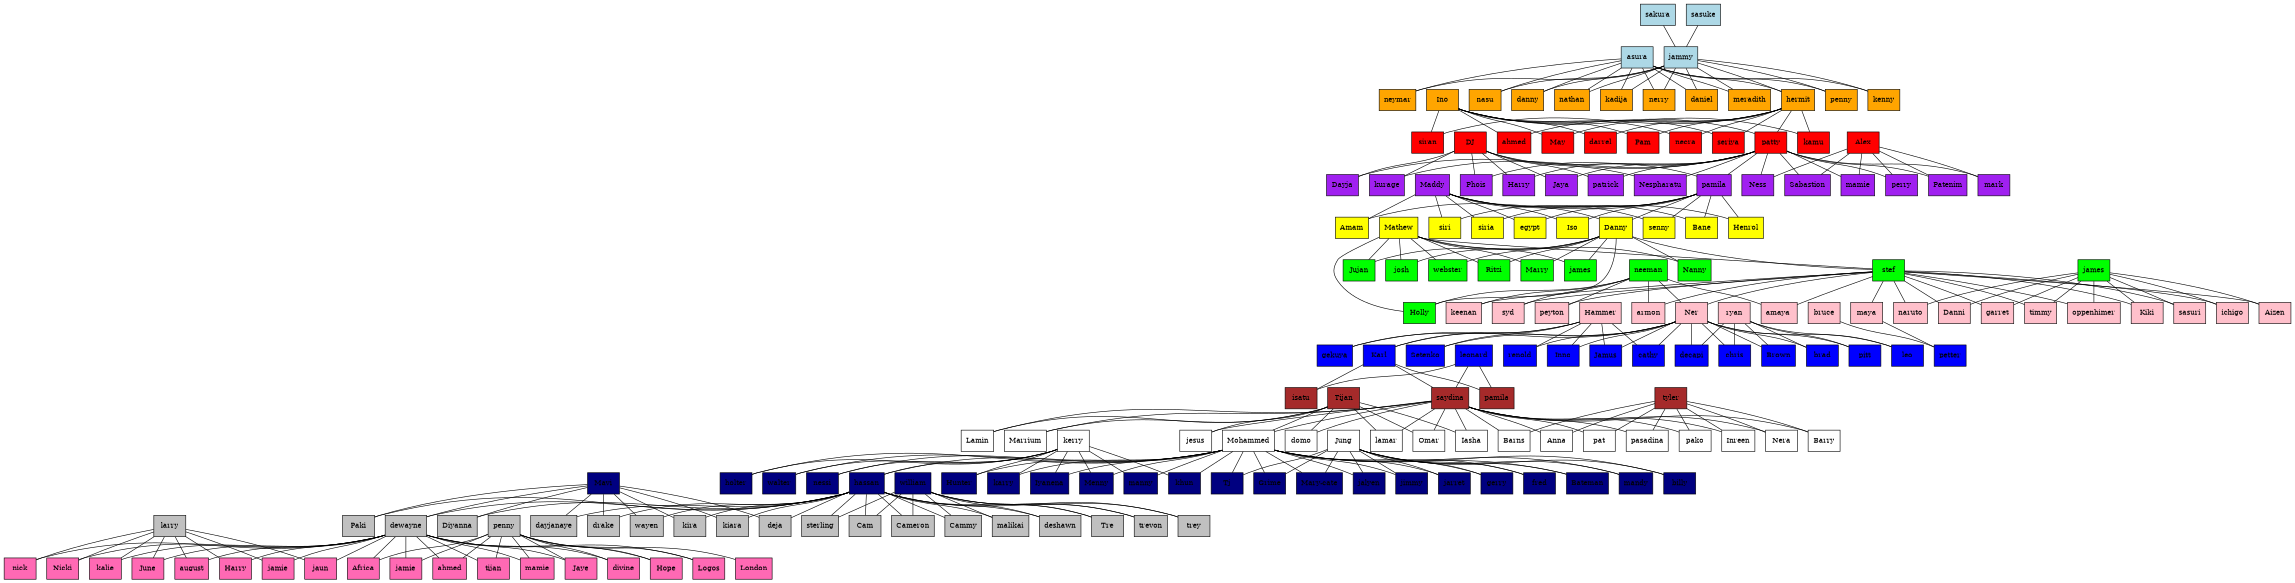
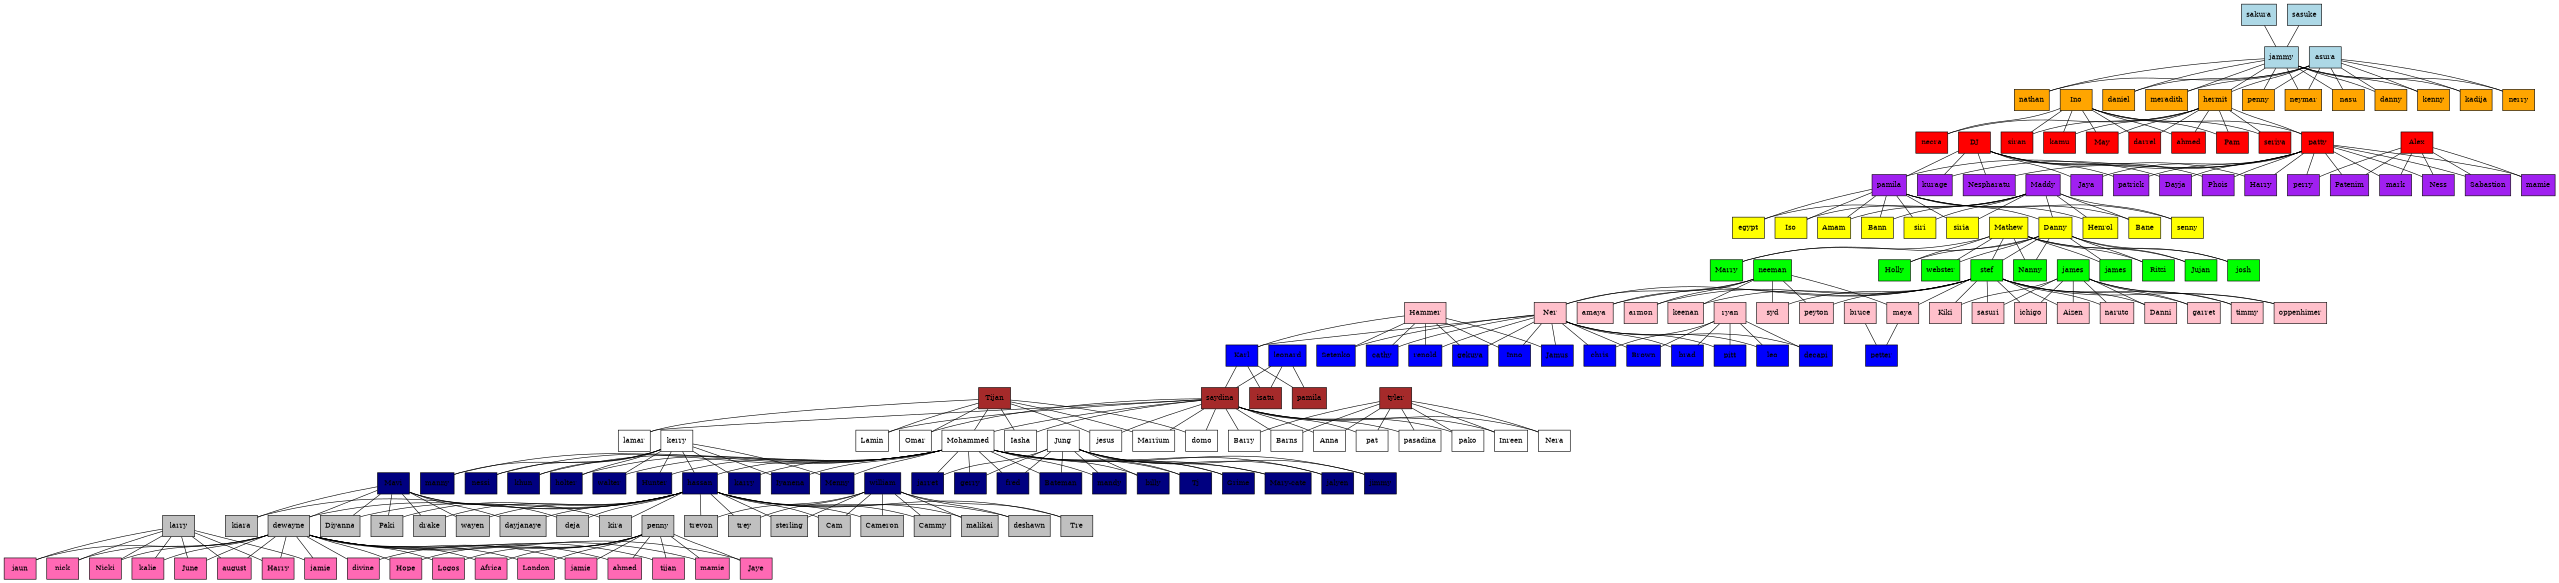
node "Bann": added
edge "neeman" -- "Holly": now "neeman" -- "maya"
edge "dewayne" -- "London": added
